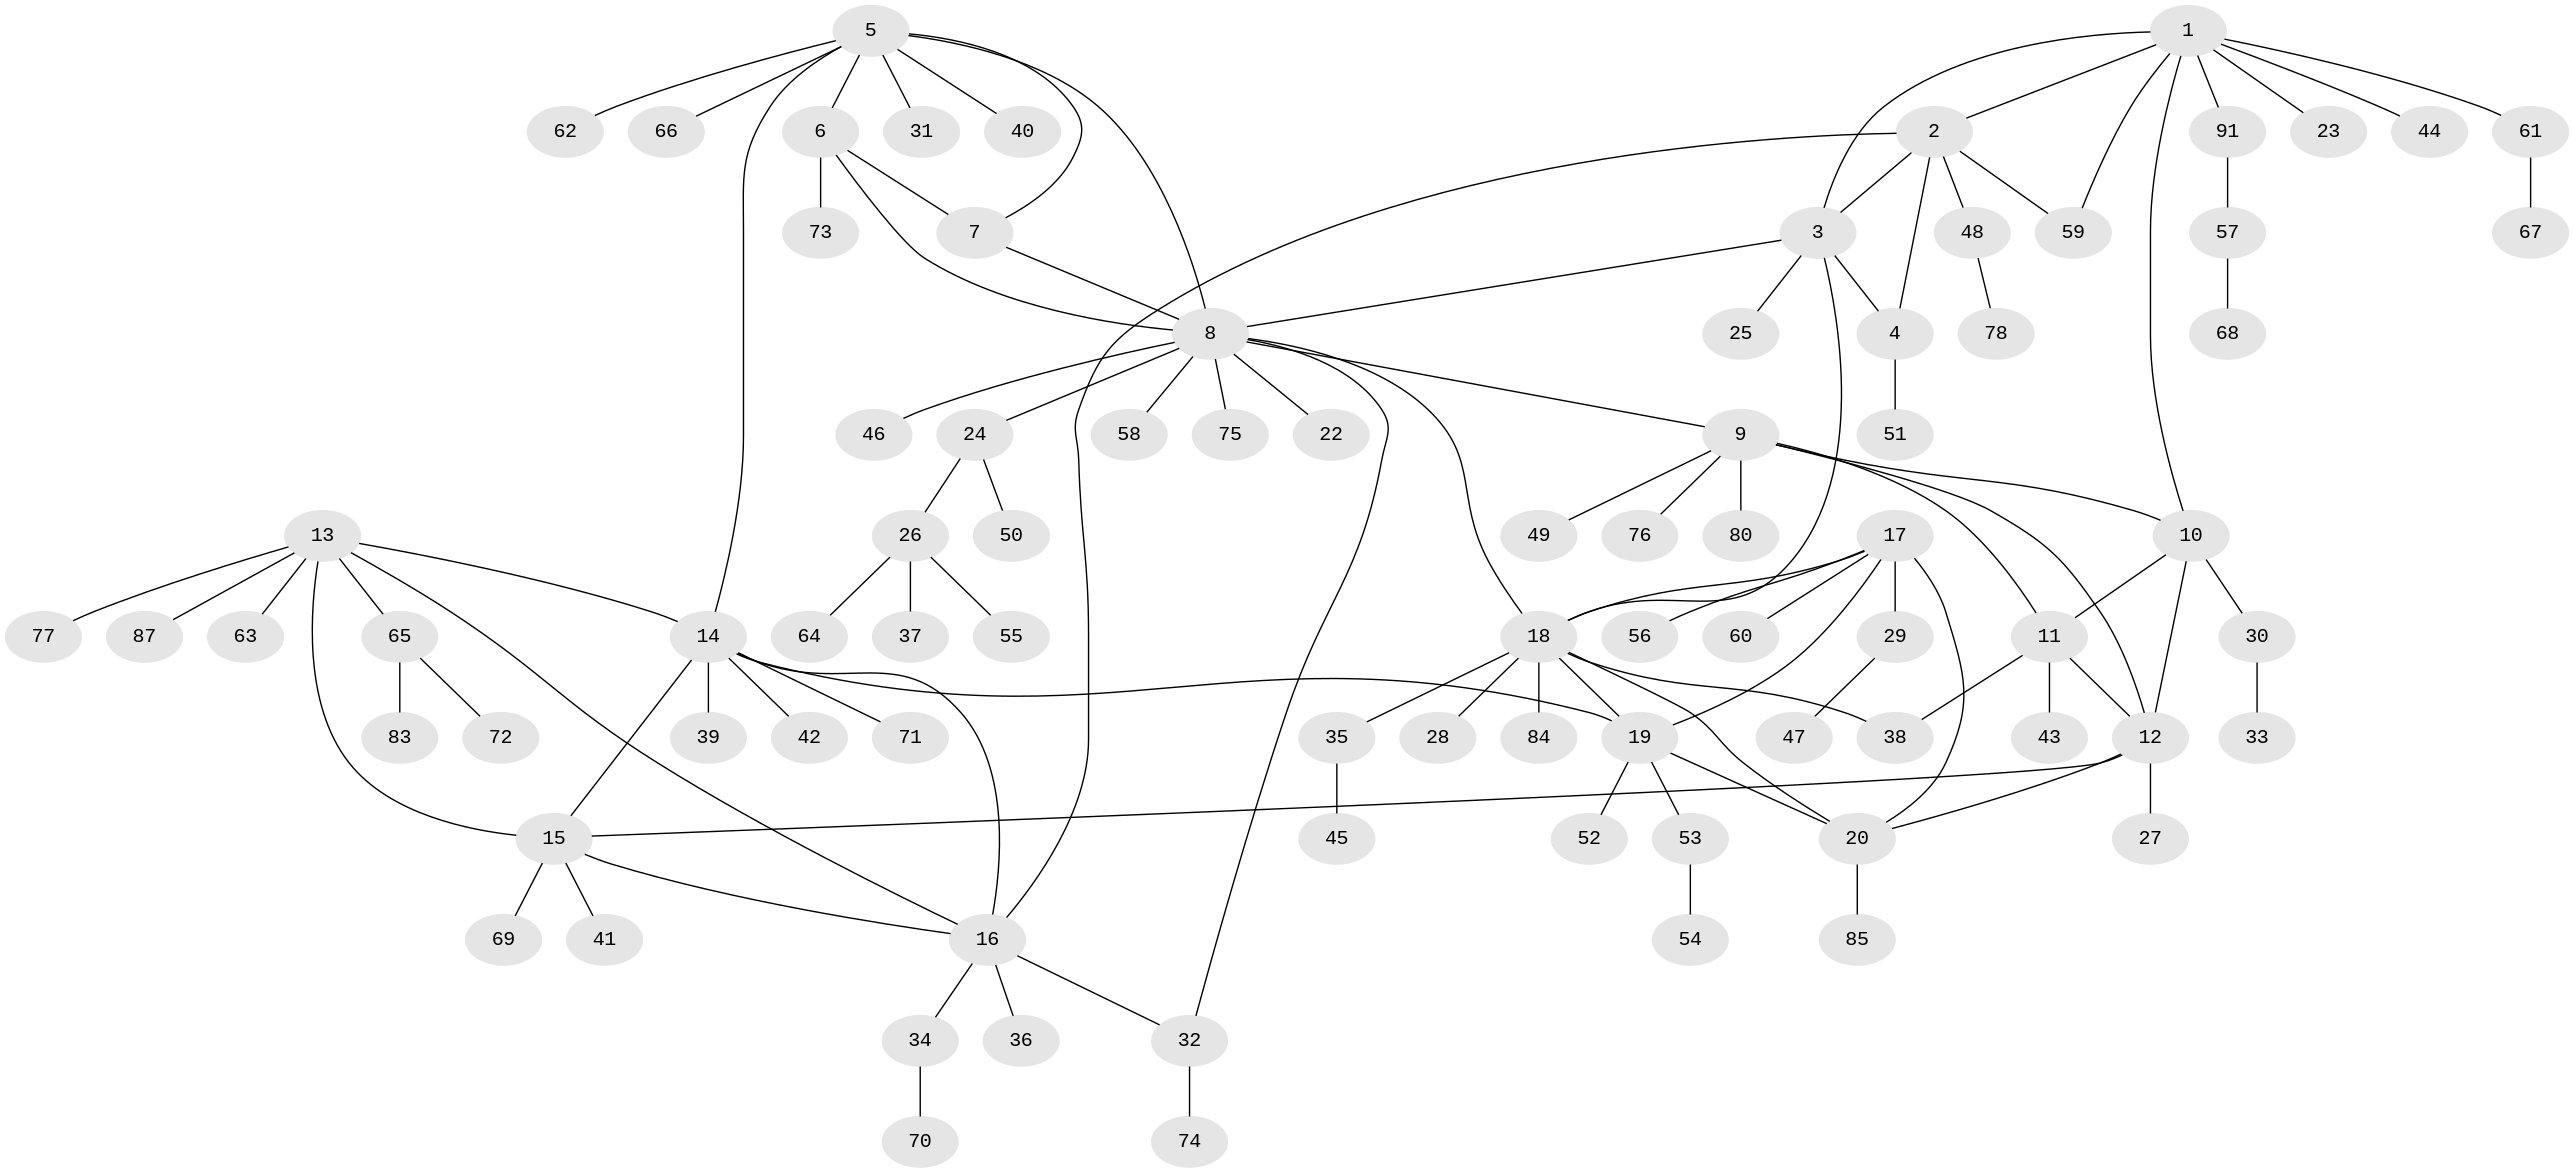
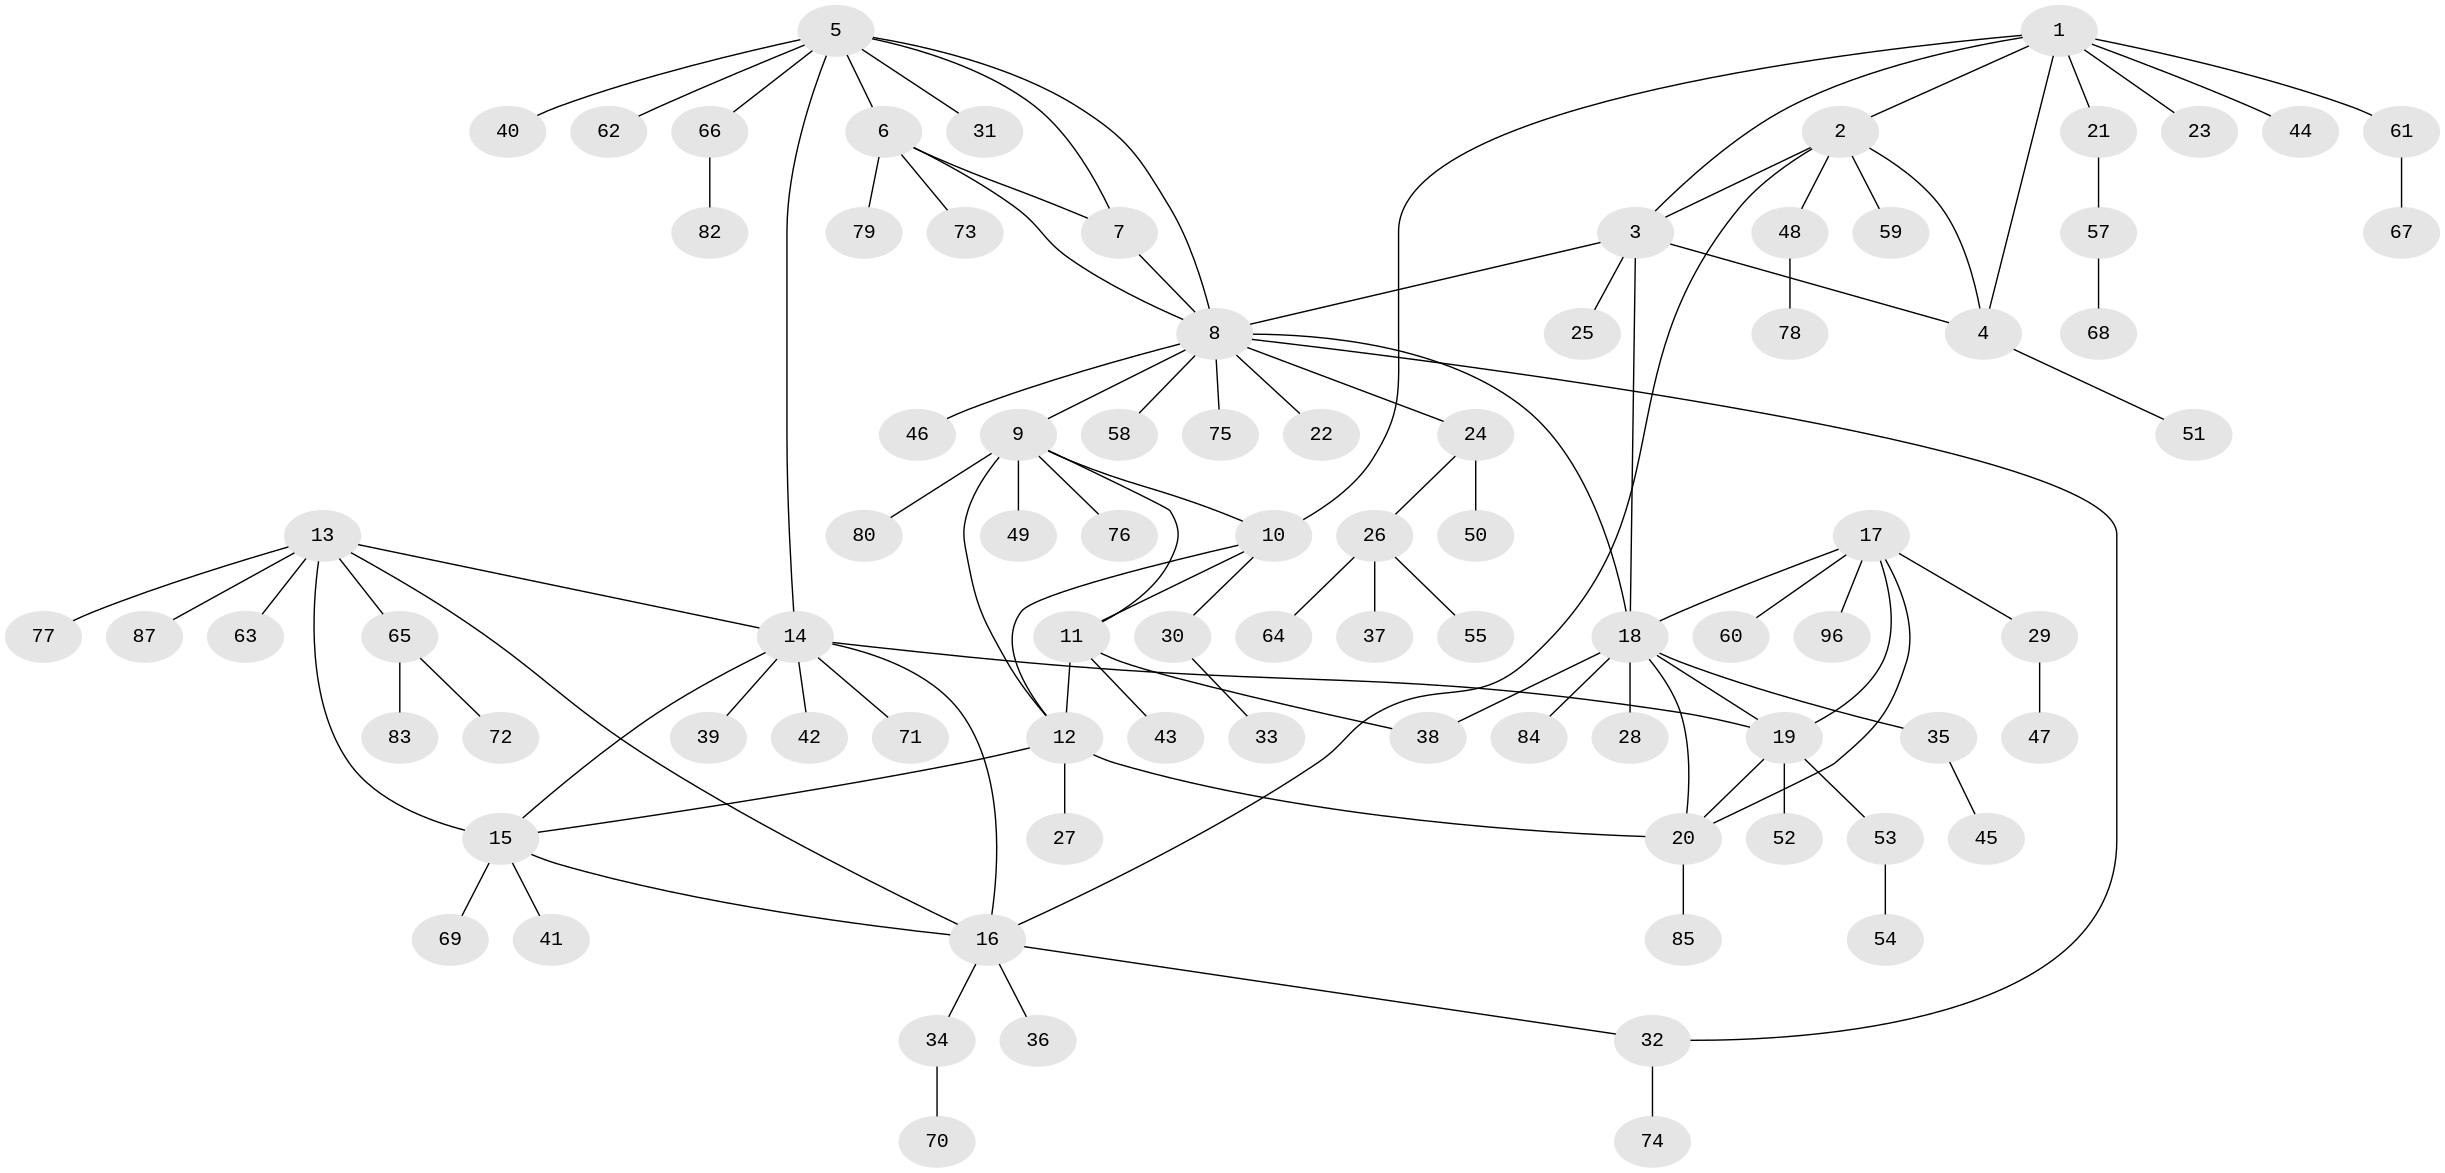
edge "1" -- "59": now "1" -- "4"
node "91": label "91" -> "21"
node "82": added
node "79": added
node "56": label "56" -> "96"
